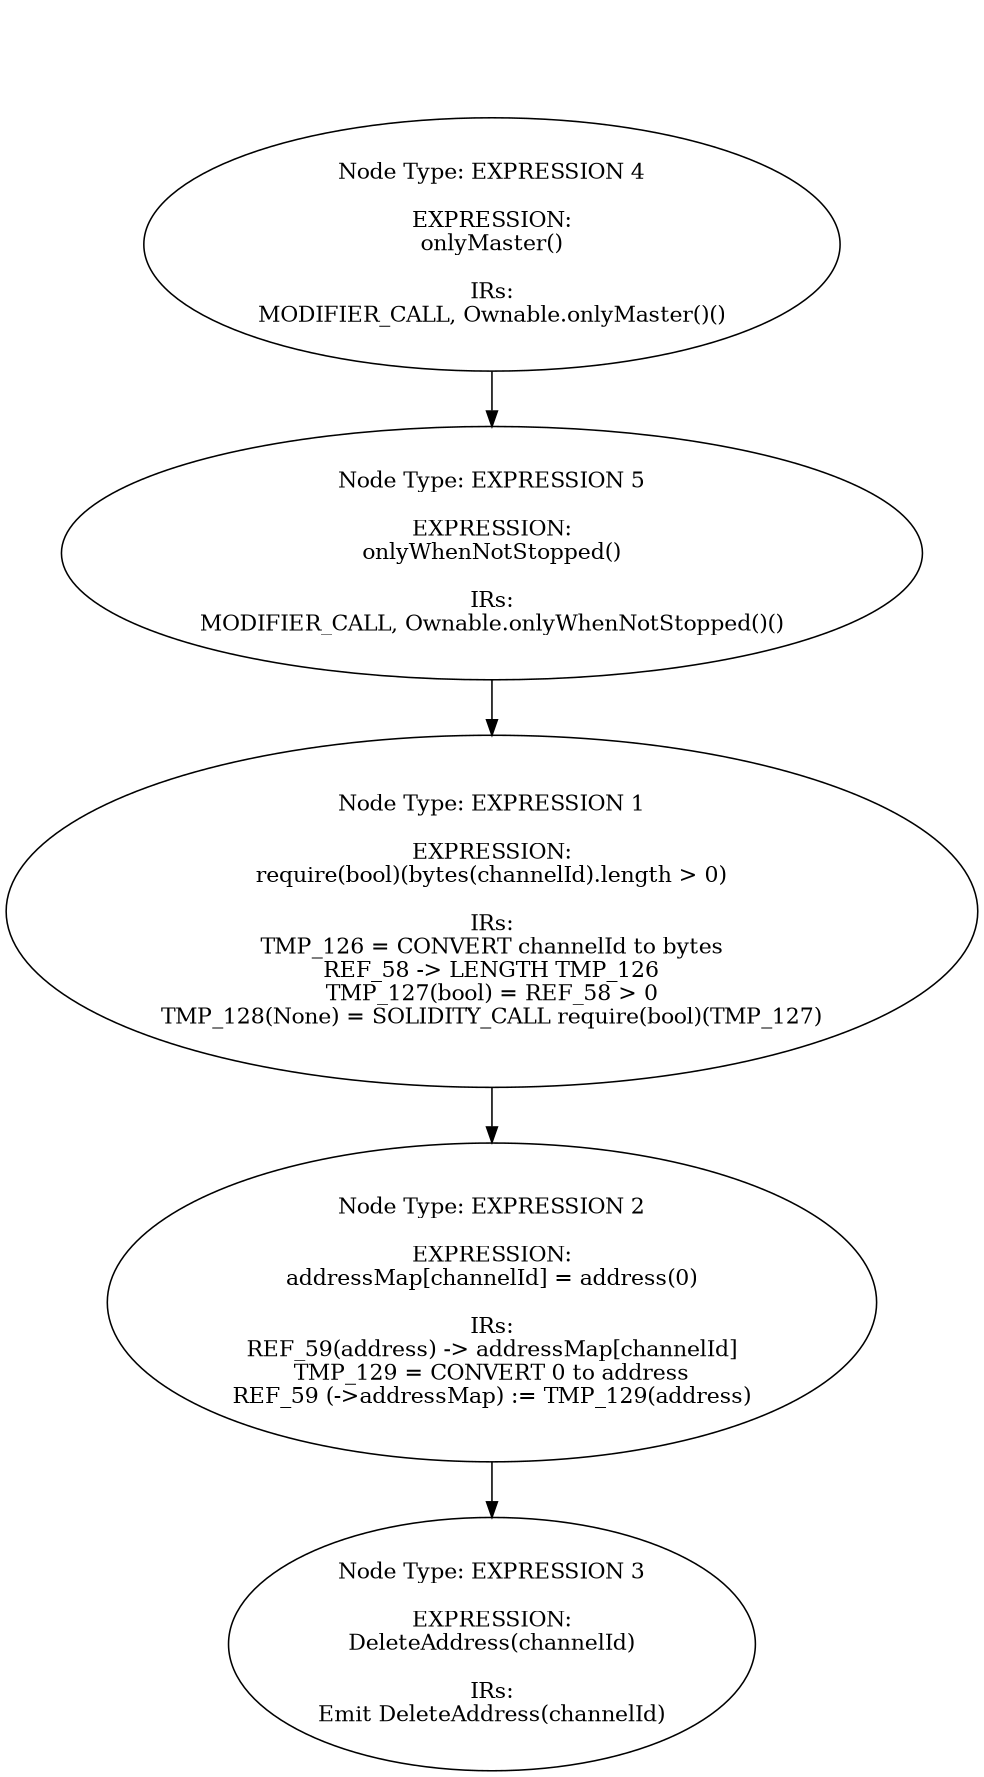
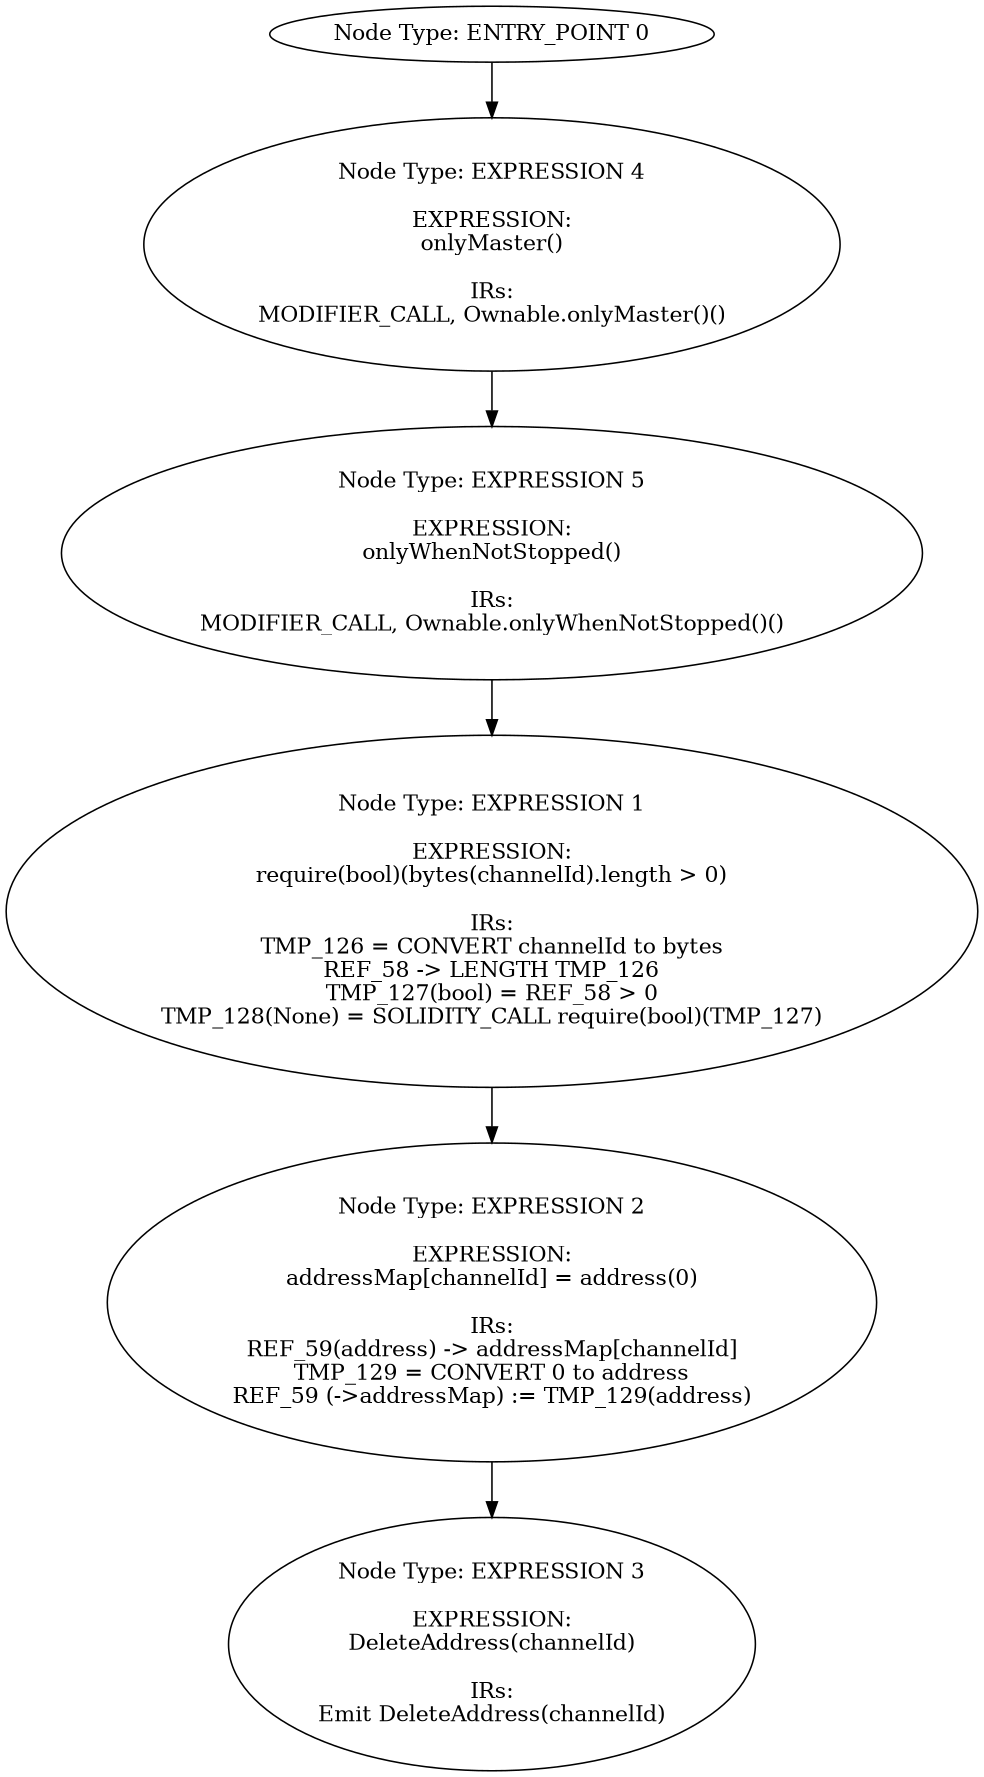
node "Node Type: ENTRY_POINT 0": added
